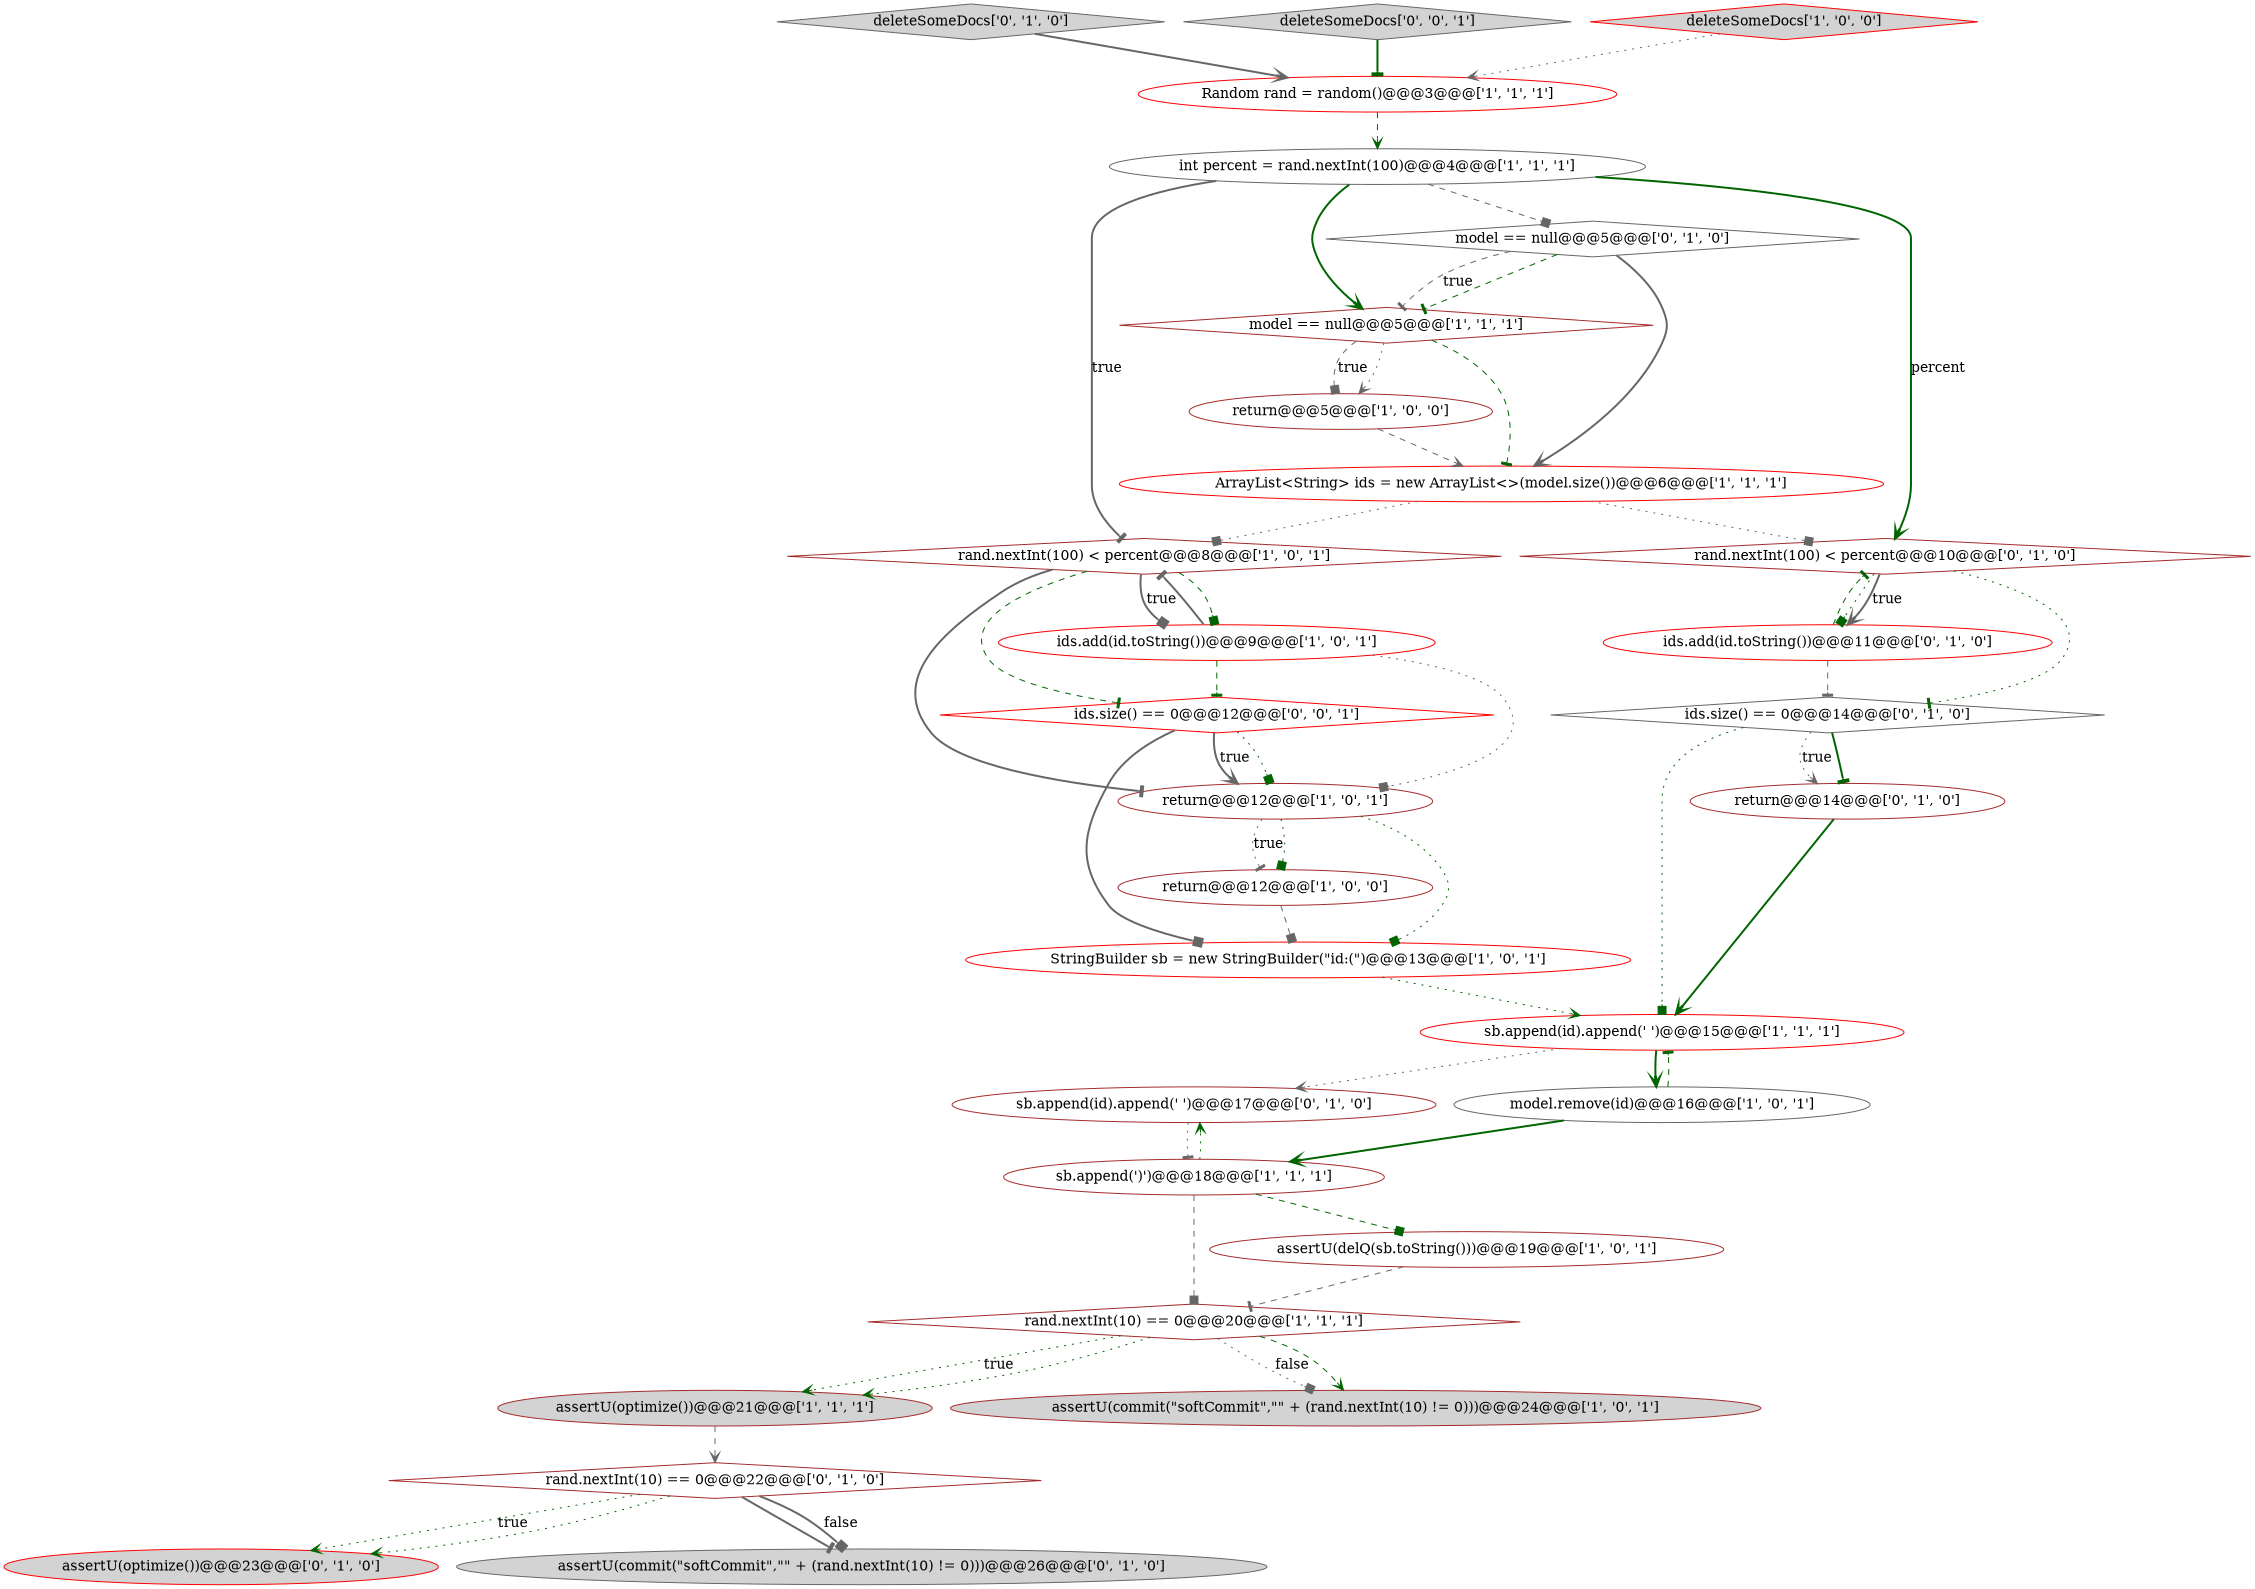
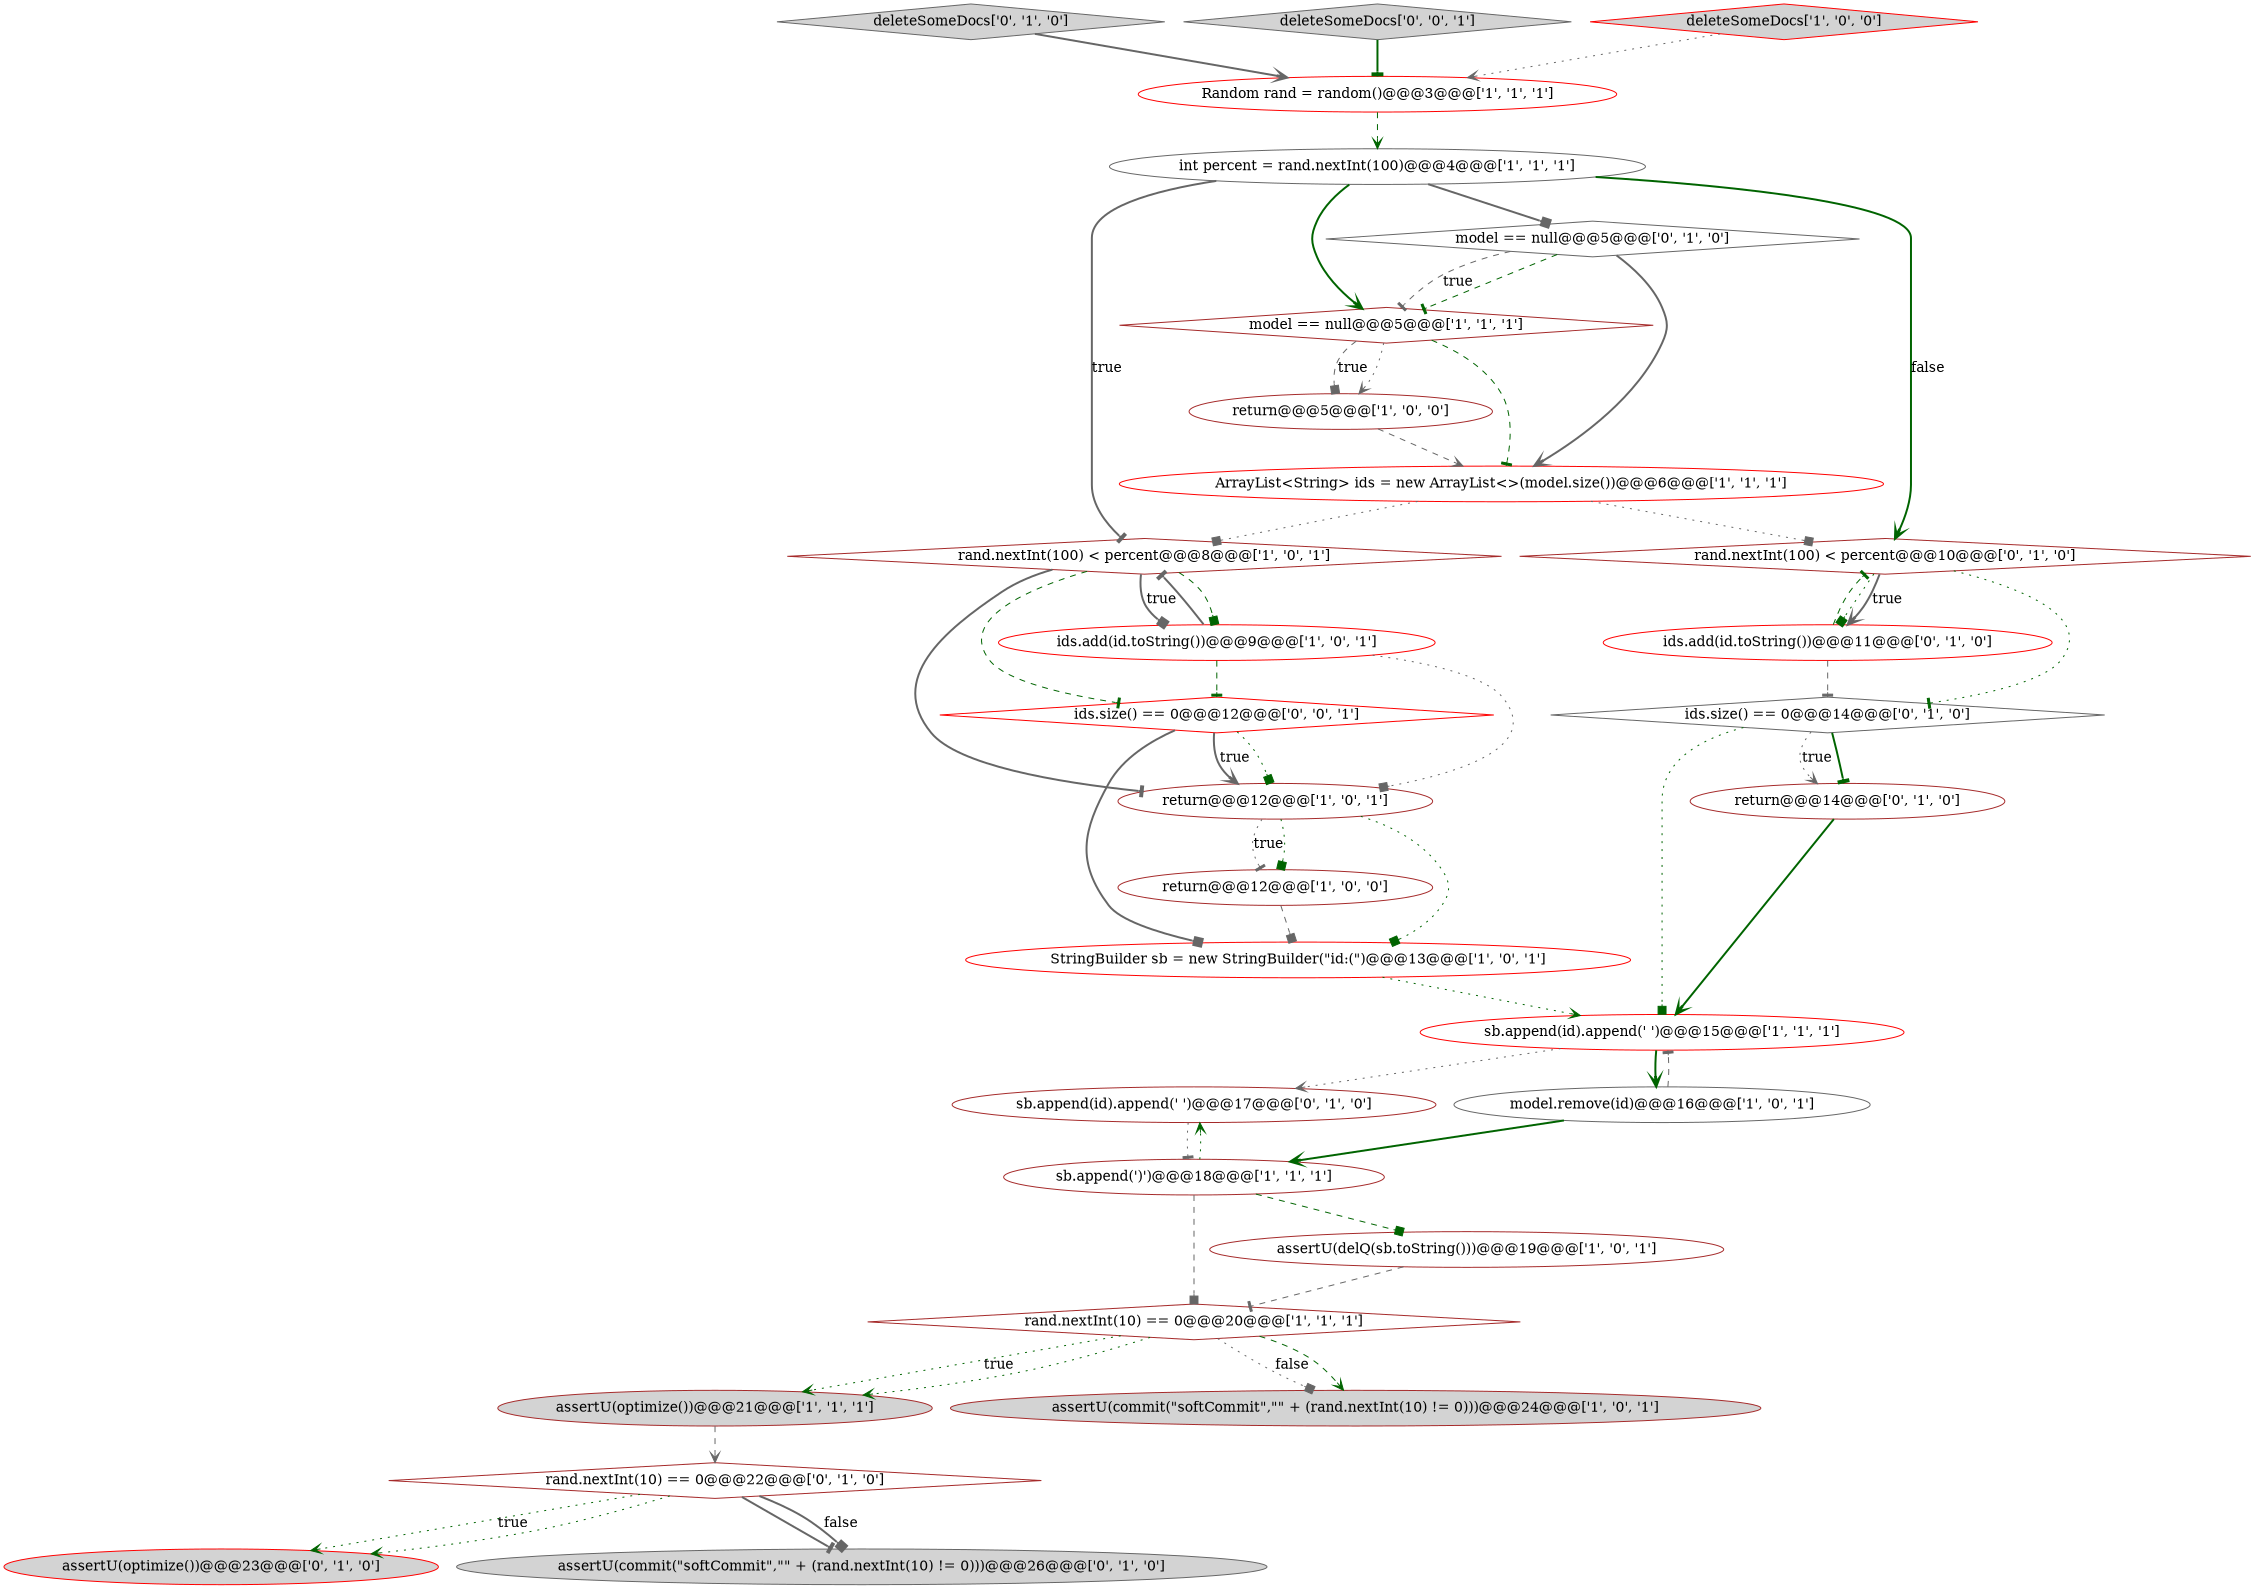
edge "int percent = rand.nextInt(100)@@@4@@@['1', '1', '1']" -> "model == null@@@5@@@['0', '1', '0']": style dashed -> bold
edge "int percent = rand.nextInt(100)@@@4@@@['1', '1', '1']" -> "rand.nextInt(100) < percent@@@10@@@['0', '1', '0']": label "percent" -> "false"
edge "model.remove(id)@@@16@@@['1', '0', '1']" -> "sb.append(id).append(' ')@@@15@@@['1', '1', '1']": color darkgreen -> gray40
